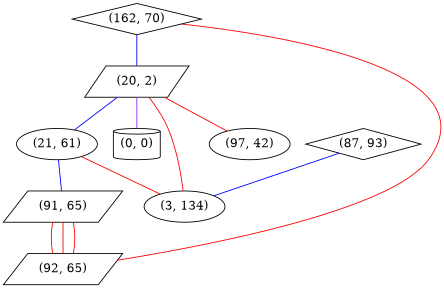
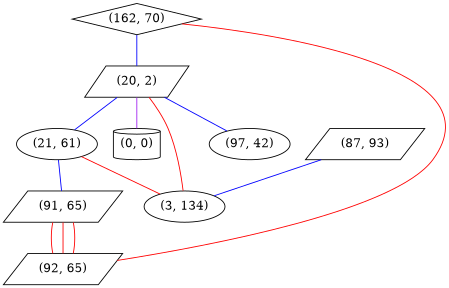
edge "(20, 2)" -- "(97, 42)": color red -> blue
node "(87, 93)": shape diamond -> parallelogram
